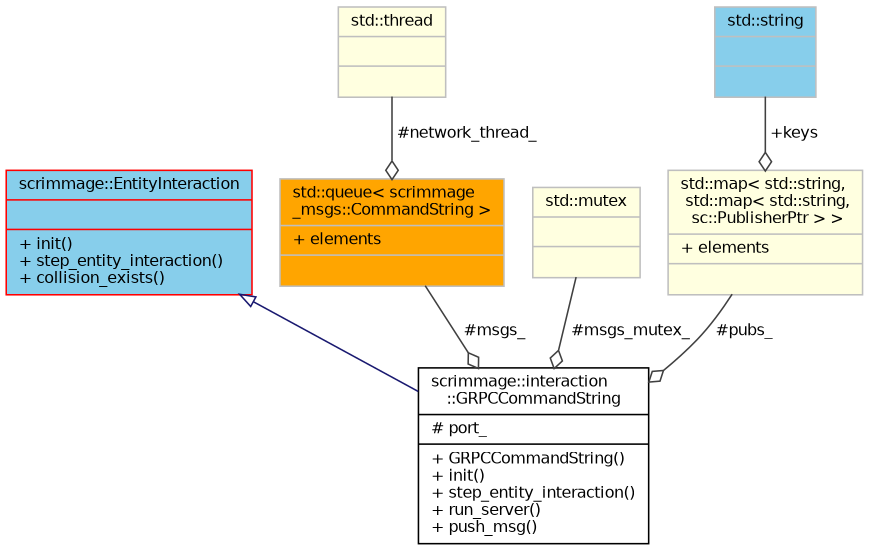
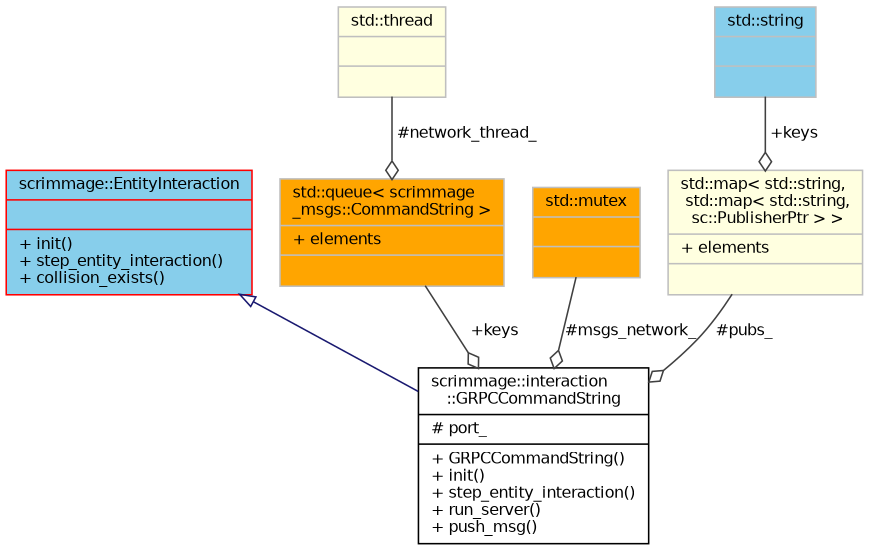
node "std::mutex": fillcolor lightyellow -> orange
edge "std::queue< scrimmage" -> "scrimmage::interaction": label " #msgs_" -> " +keys"
edge "std::mutex" -> "scrimmage::interaction": label " #msgs_mutex_" -> " #msgs_network_"
